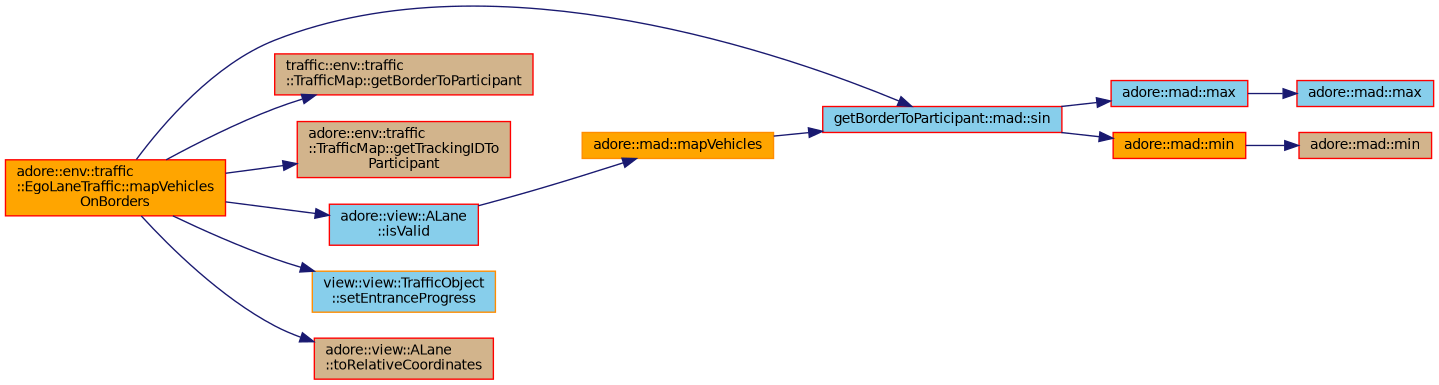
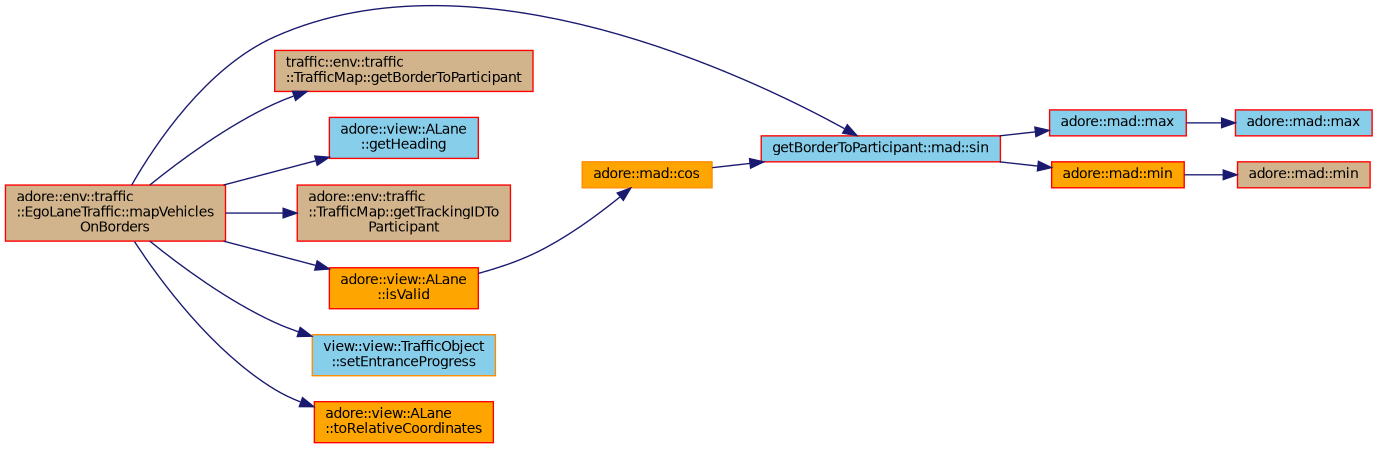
node "adore::view::ALane ::getHeading": added
node "adore::mad::mapVehicles": label "adore::mad::mapVehicles" -> "adore::mad::cos"
node "adore::env::traffic ::EgoLaneTraffic::mapVehicles OnBorders": fillcolor orange -> tan
node "adore::view::ALane ::isValid": fillcolor skyblue -> orange
node "adore::view::ALane ::toRelativeCoordinates": fillcolor tan -> orange
